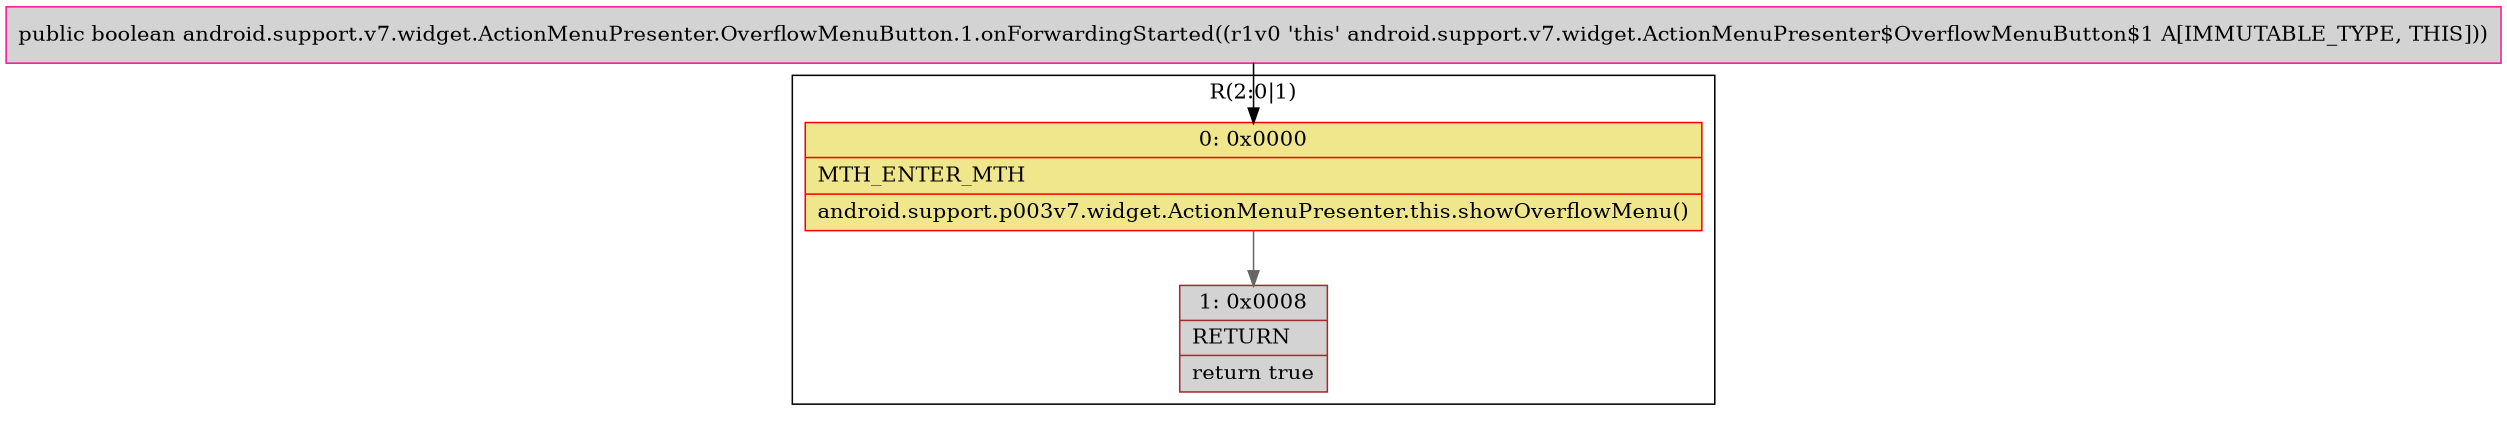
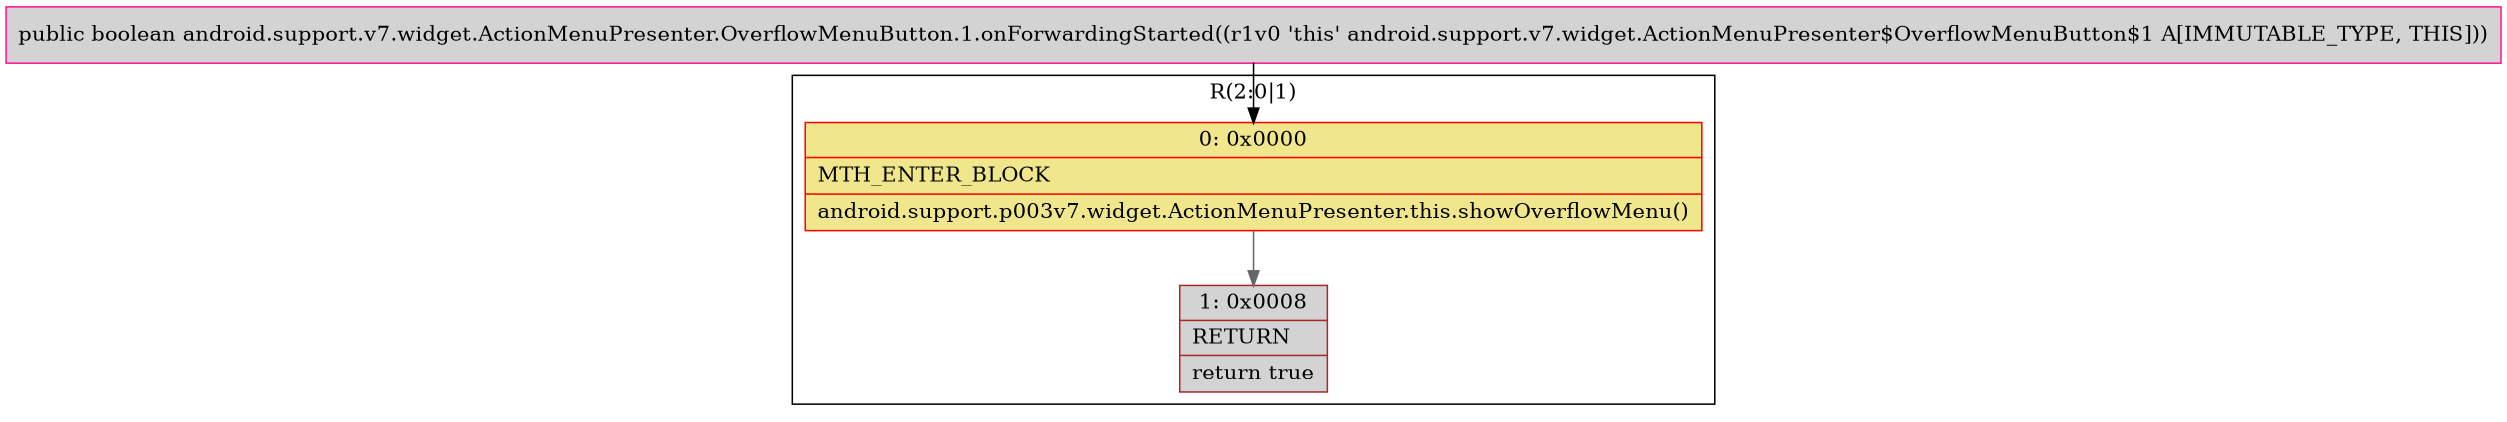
node "0: 0x0000": text "MTH_ENTER_MTH" -> "MTH_ENTER_BLOCK"
